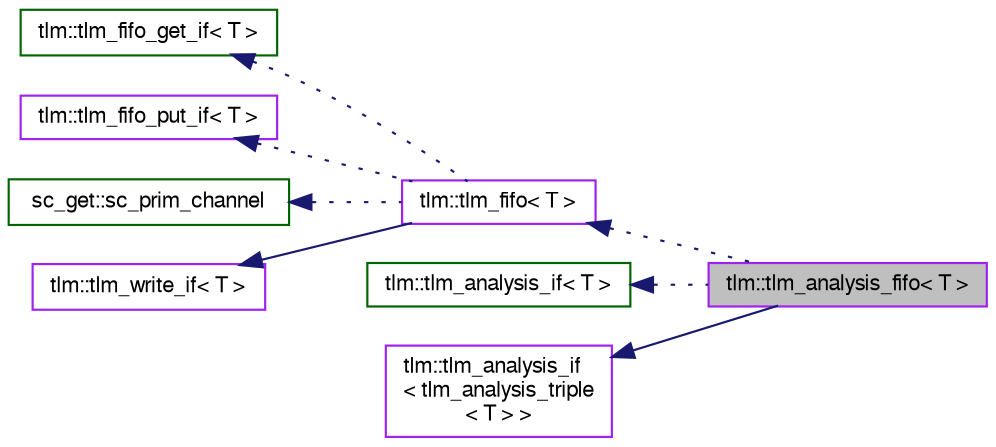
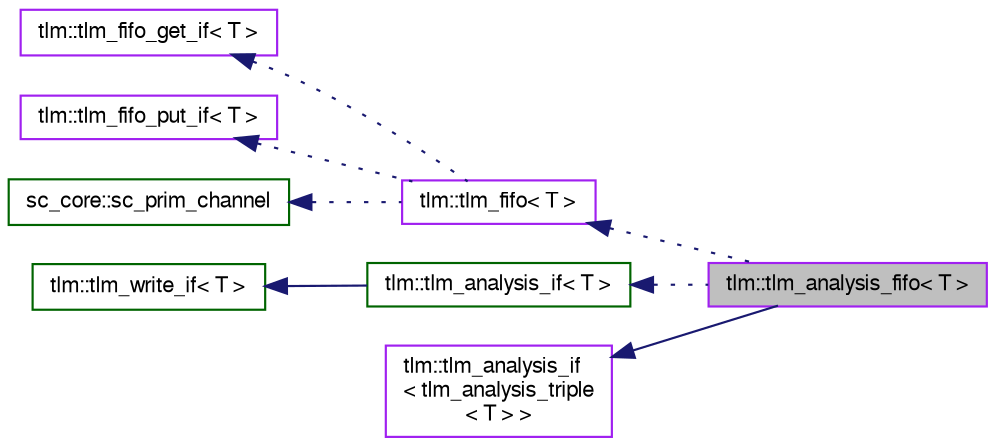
node "tlm::tlm_fifo_get_if< T >": color darkgreen -> purple
node "sc_get::sc_prim_channel": label "sc_get::sc_prim_channel" -> "sc_core::sc_prim_channel"
edge "tlm::tlm_fifo< T >" -> "tlm::tlm_write_if< T >": now "tlm::tlm_analysis_if< T >" -> "tlm::tlm_write_if< T >"
node "tlm::tlm_write_if< T >": color purple -> darkgreen
